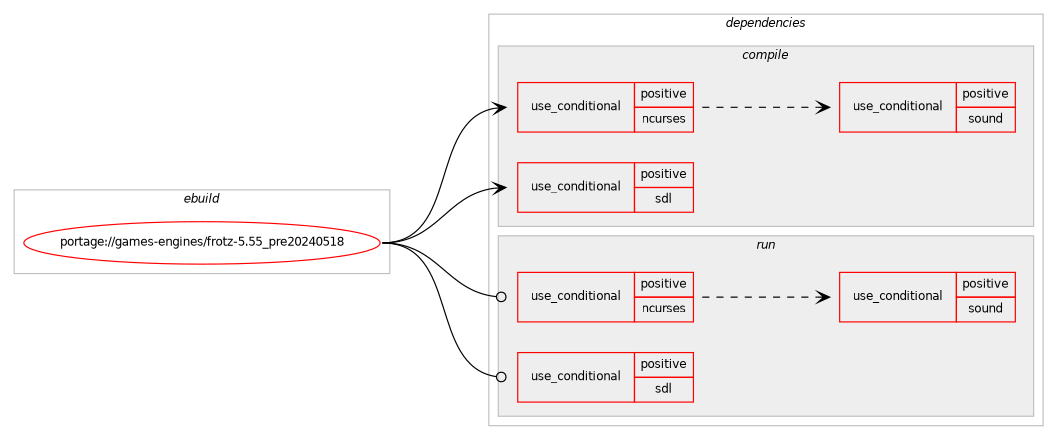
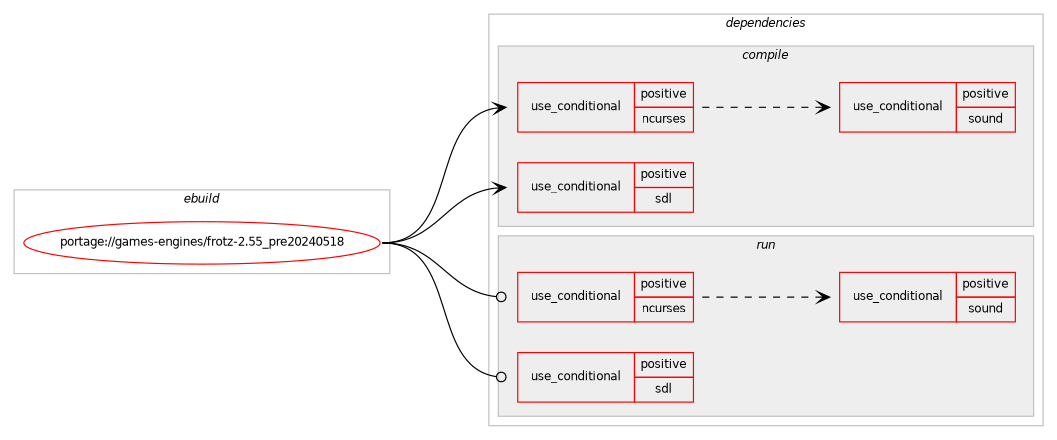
node "portage://games-engines/frotz-5.55_pre20240518": label "portage://games-engines/frotz-5.55_pre20240518" -> "portage://games-engines/frotz-2.55_pre20240518"
